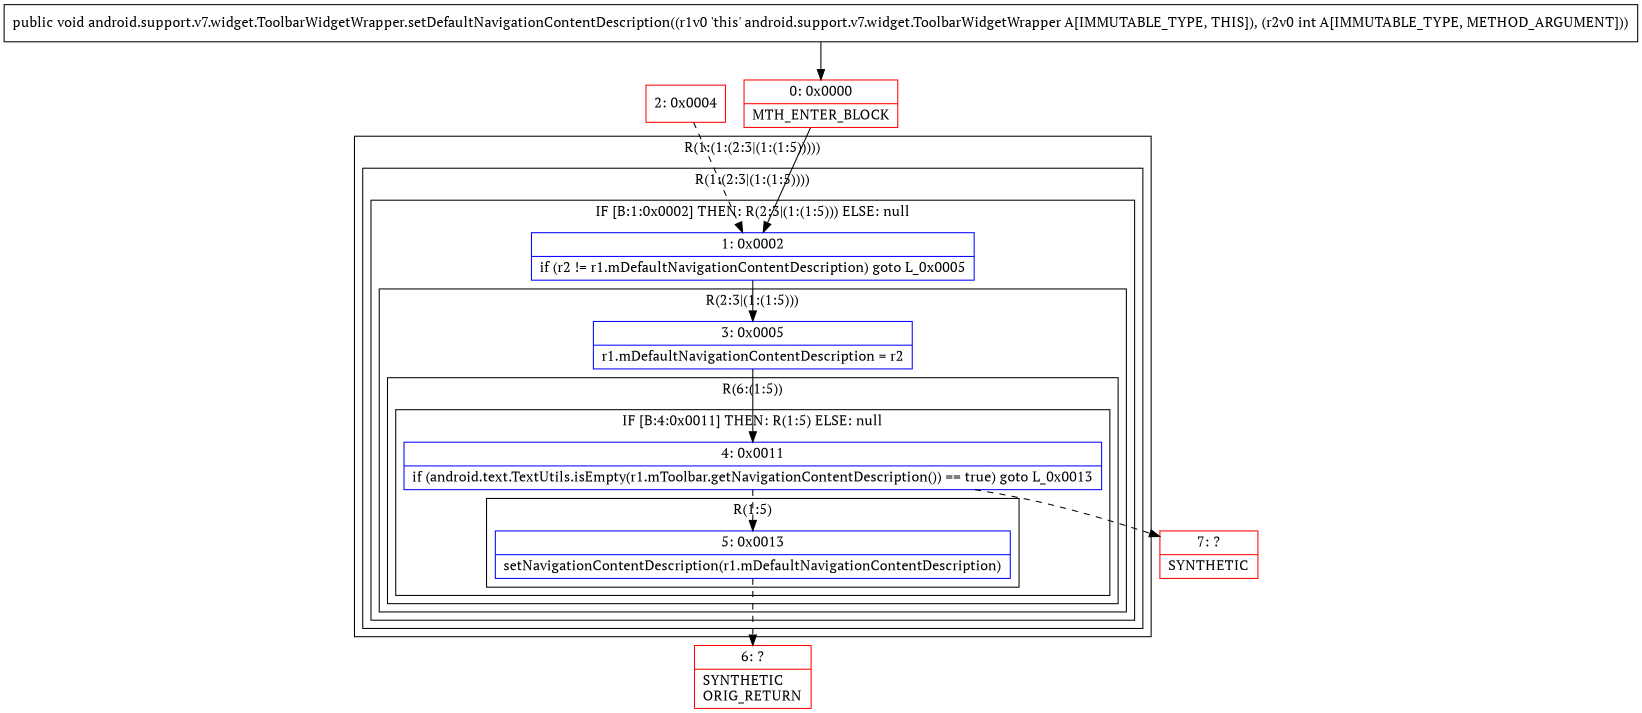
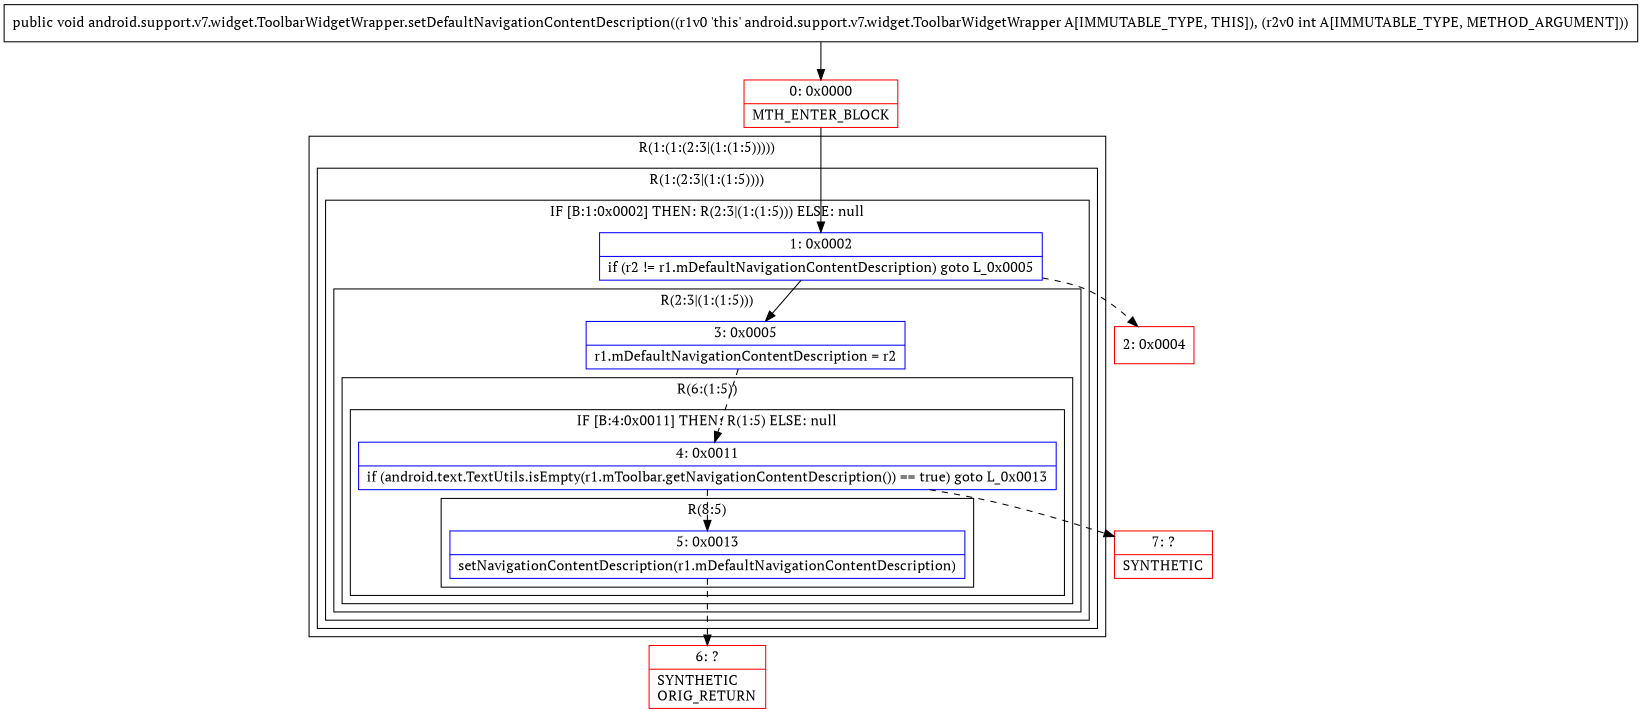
edge "2: 0x0004" -> "1: 0x0002": reversed
edge "3: 0x0005" -> "4: 0x0011": style solid -> dashed
cluster "R(1:5)": label "R(1:5)" -> "R(8:5)"
